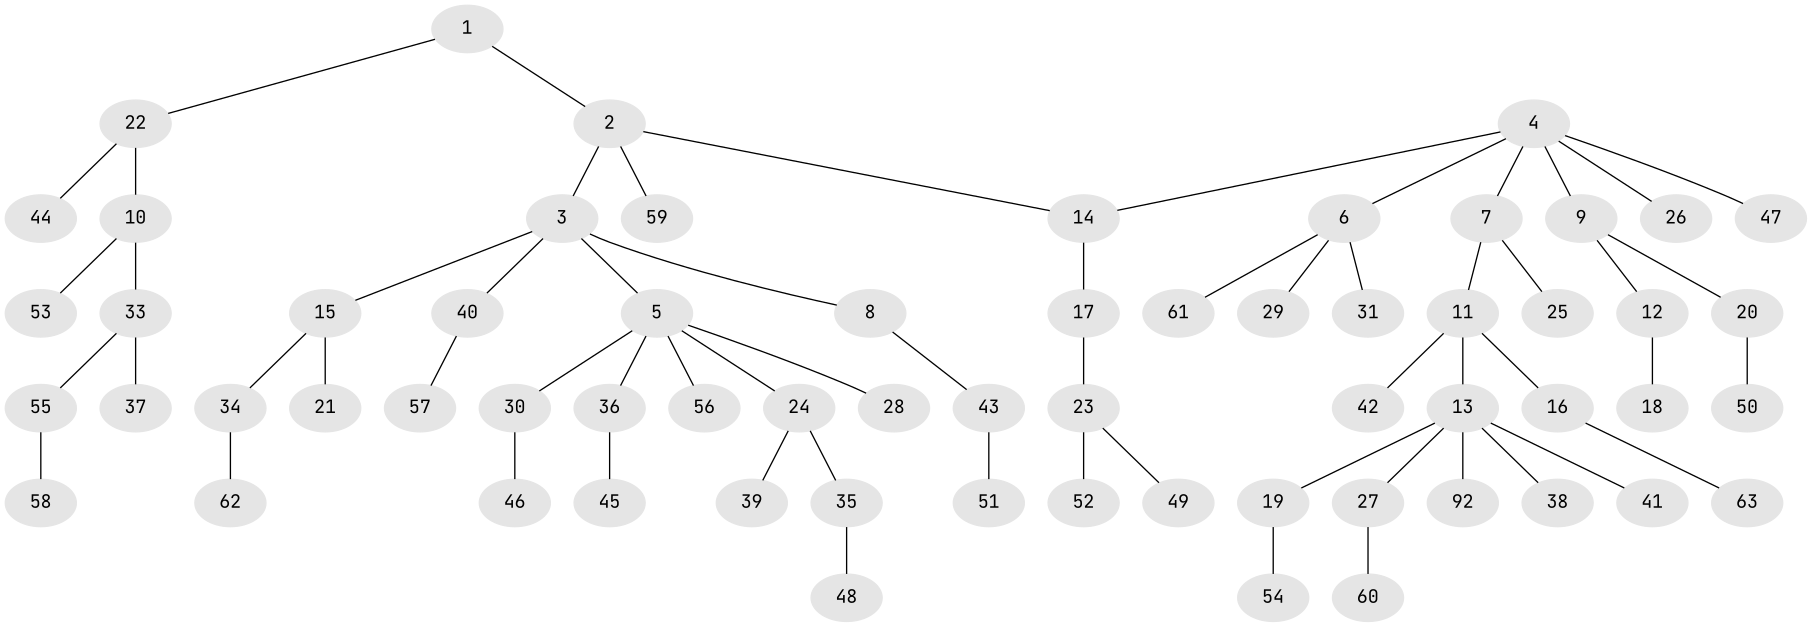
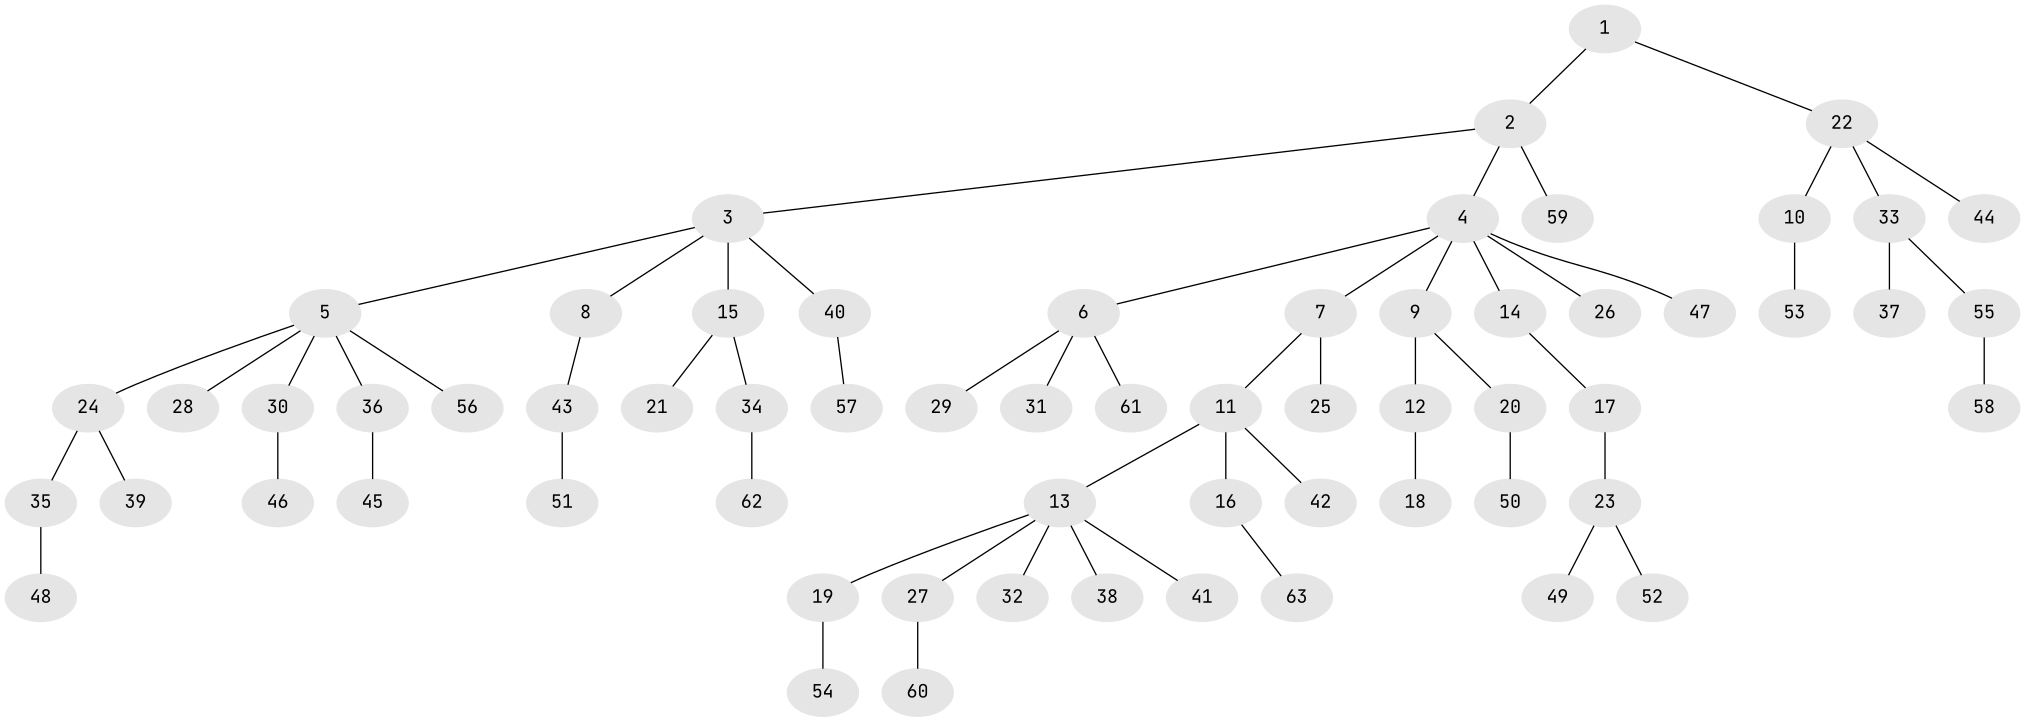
edge "2" -- "14": now "2" -- "4"
edge "10" -- "33": now "22" -- "33"
node "92": label "92" -> "32"
